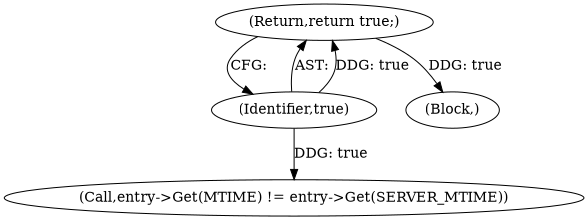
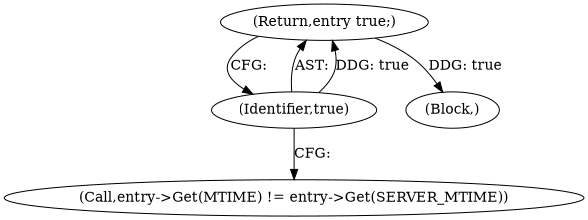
node "(Return,return true;)": label "(Return,return true;)" -> "(Return,entry true;)"
edge "(Identifier,true)" -> "(Call,entry->Get(MTIME) != entry->Get(SERVER_MTIME))": label "DDG: true" -> "CFG: "
